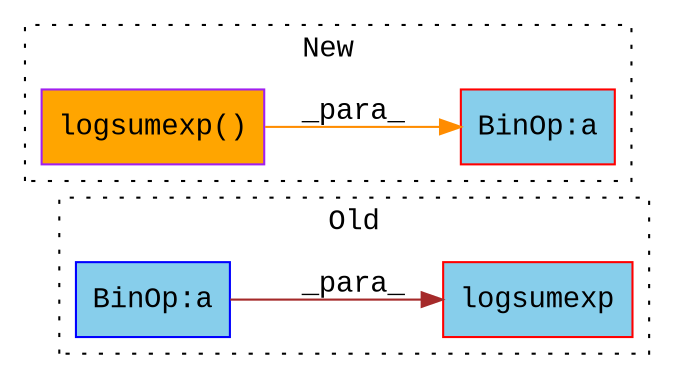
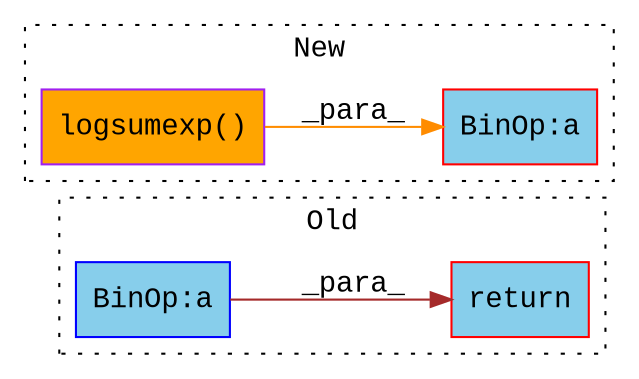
node "logsumexp": label "logsumexp" -> "return"
